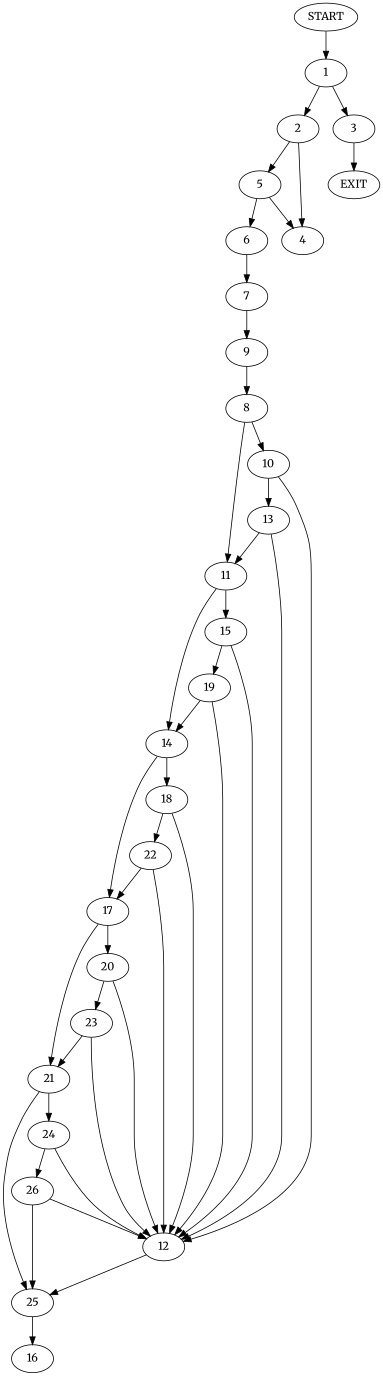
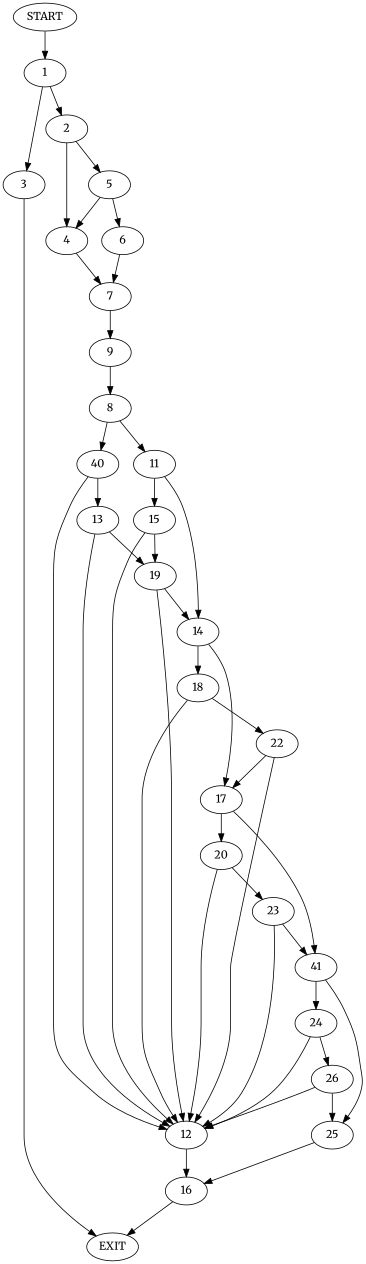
edge "4" -> "7": added
node "10": label "10" -> "40"
edge "13" -> "11": now "13" -> "19"
node "21": label "21" -> "41"
edge "16" -> "EXIT": added
edge "12" -> "25": now "12" -> "16"
